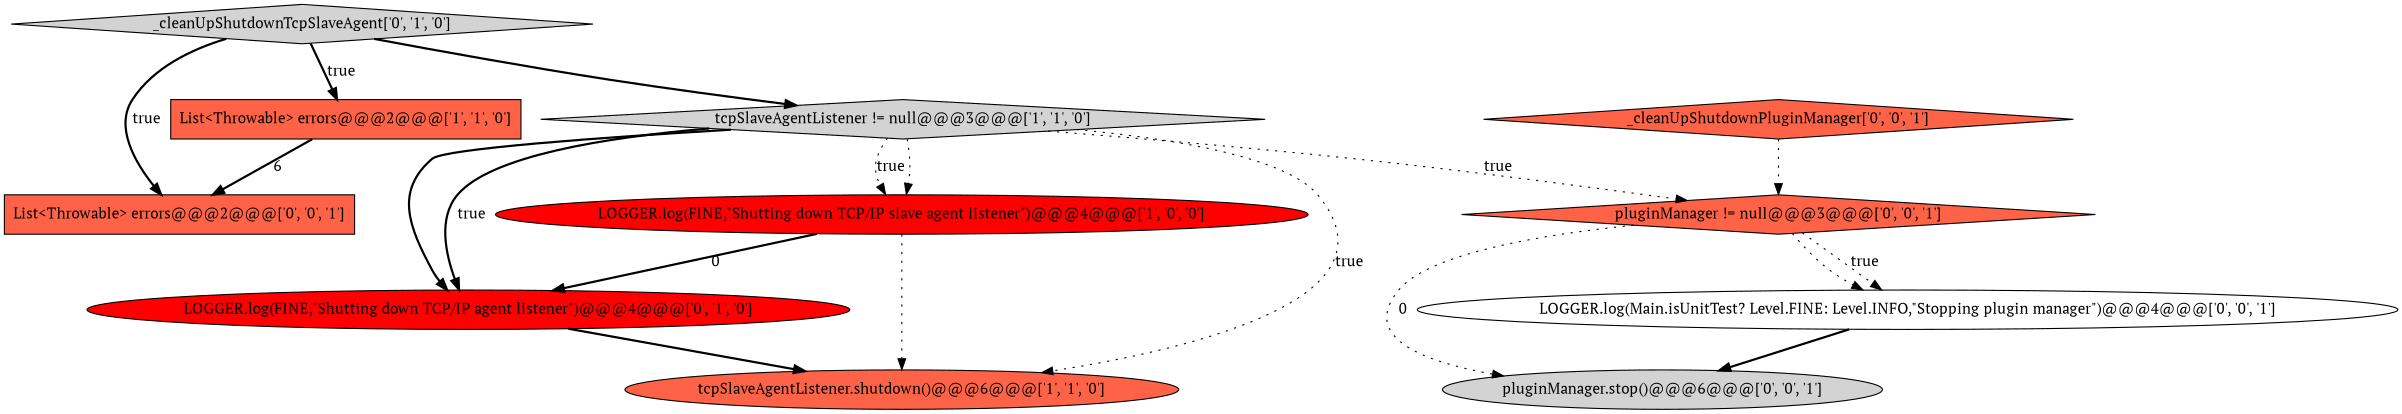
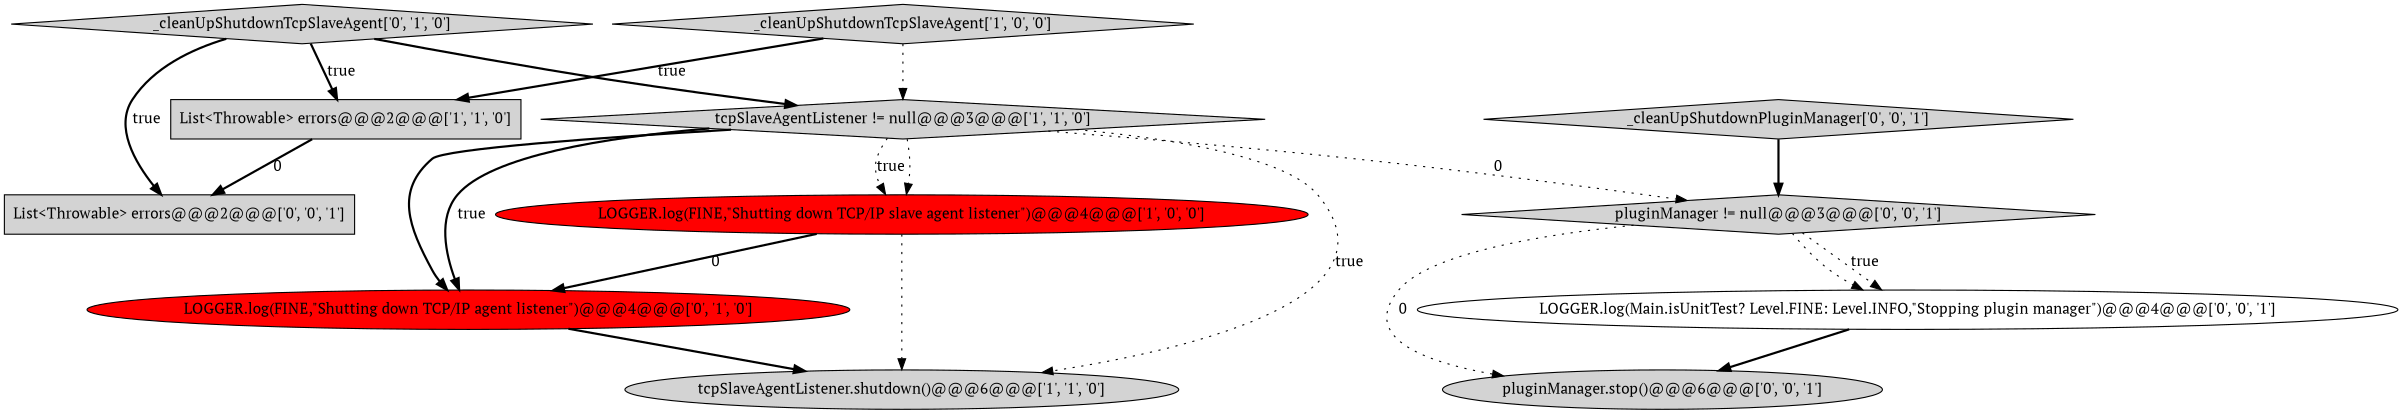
node "_cleanUpShutdownTcpSlaveAgent['1', '0', '0']": added
node "List<Throwable> errors@@@2@@@['1', '1', '0']": fillcolor tomato -> lightgray
node "_cleanUpShutdownPluginManager['0', '0', '1']": fillcolor tomato -> lightgray
edge "_cleanUpShutdownPluginManager['0', '0', '1']" -> "pluginManager != null@@@3@@@['0', '0', '1']": style dotted -> bold
edge "List<Throwable> errors@@@2@@@['1', '1', '0']" -> "List<Throwable> errors@@@2@@@['0', '0', '1']": label "6" -> "0"
edge "tcpSlaveAgentListener != null@@@3@@@['1', '1', '0']" -> "pluginManager != null@@@3@@@['0', '0', '1']": label "true" -> "0"
node "List<Throwable> errors@@@2@@@['0', '0', '1']": fillcolor tomato -> lightgray
node "pluginManager != null@@@3@@@['0', '0', '1']": fillcolor tomato -> lightgray
node "tcpSlaveAgentListener.shutdown()@@@6@@@['1', '1', '0']": fillcolor tomato -> lightgray
